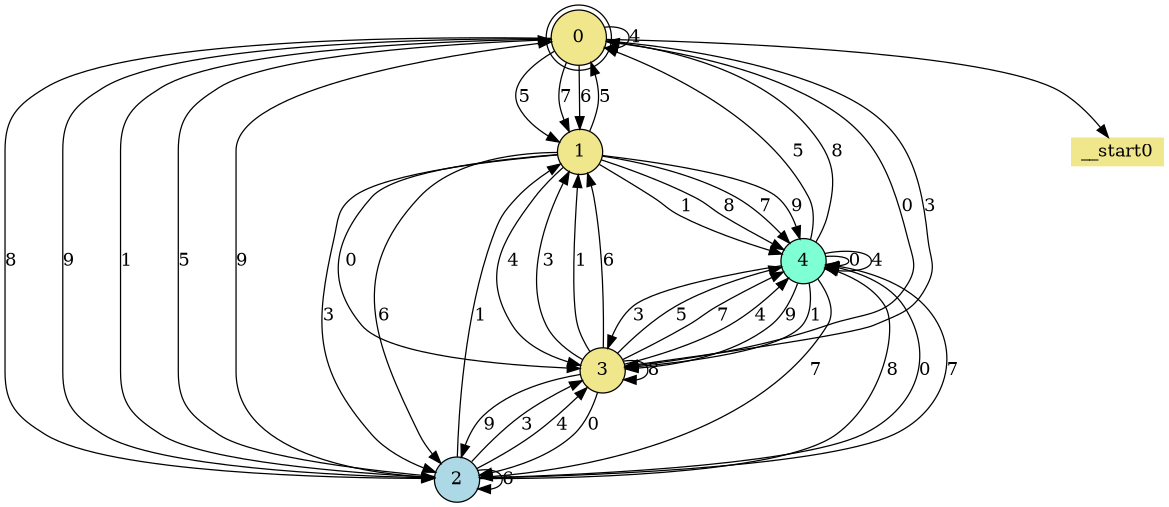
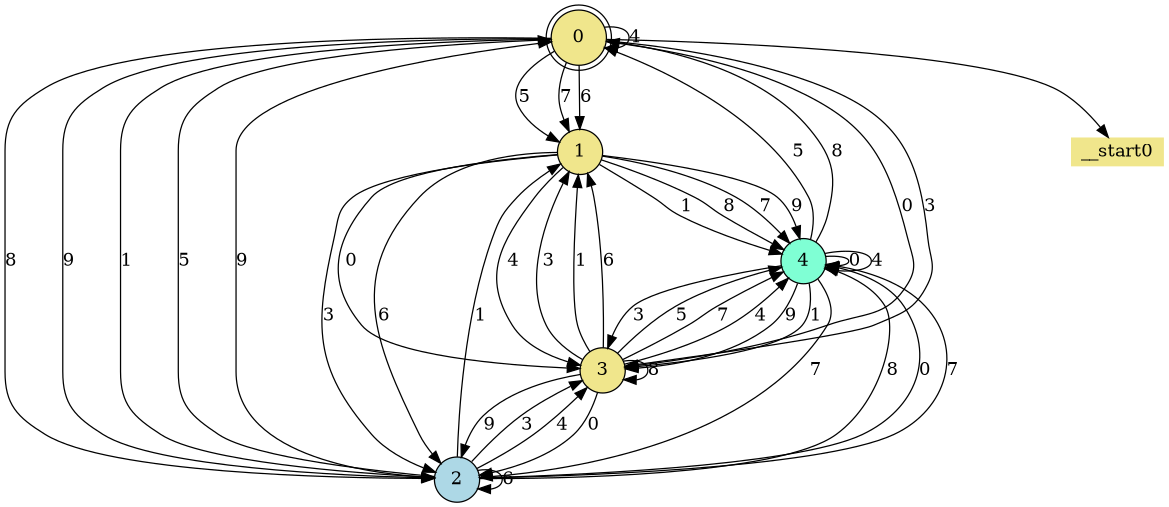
edge "1" -> "0": removed, label "5"
